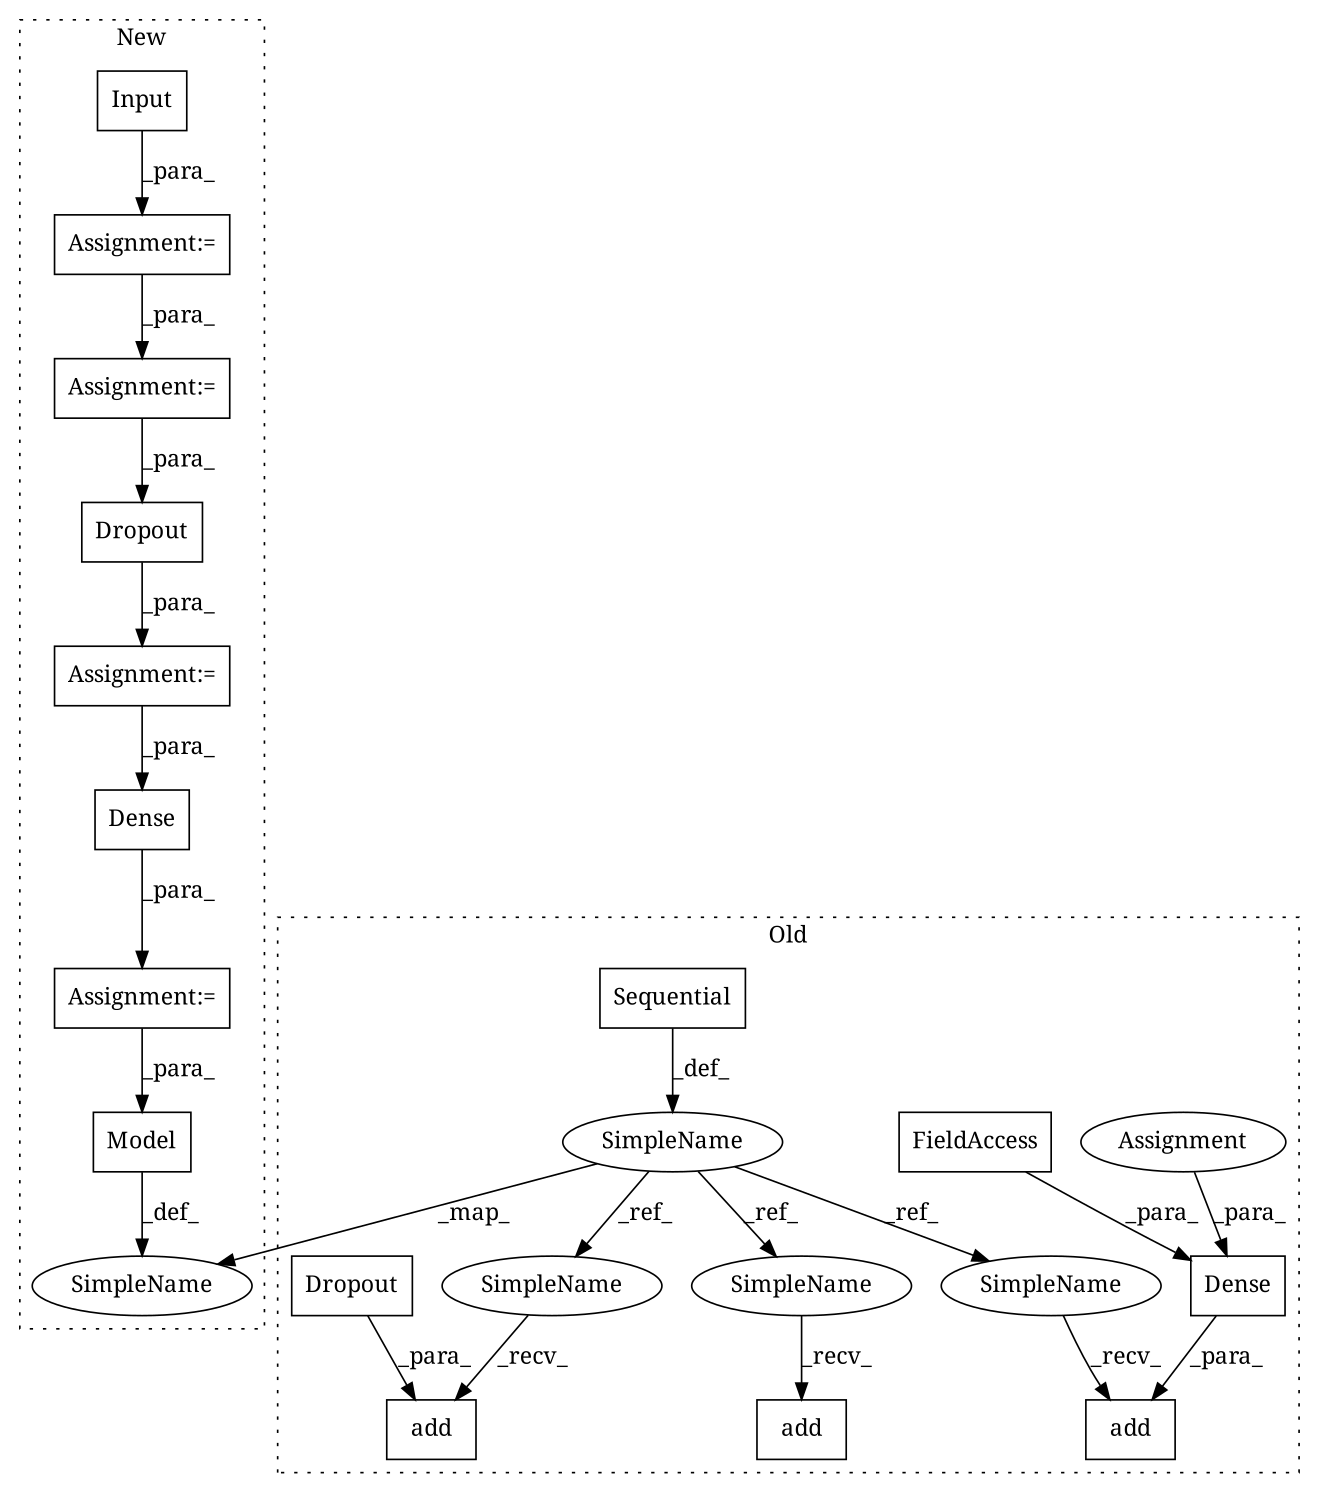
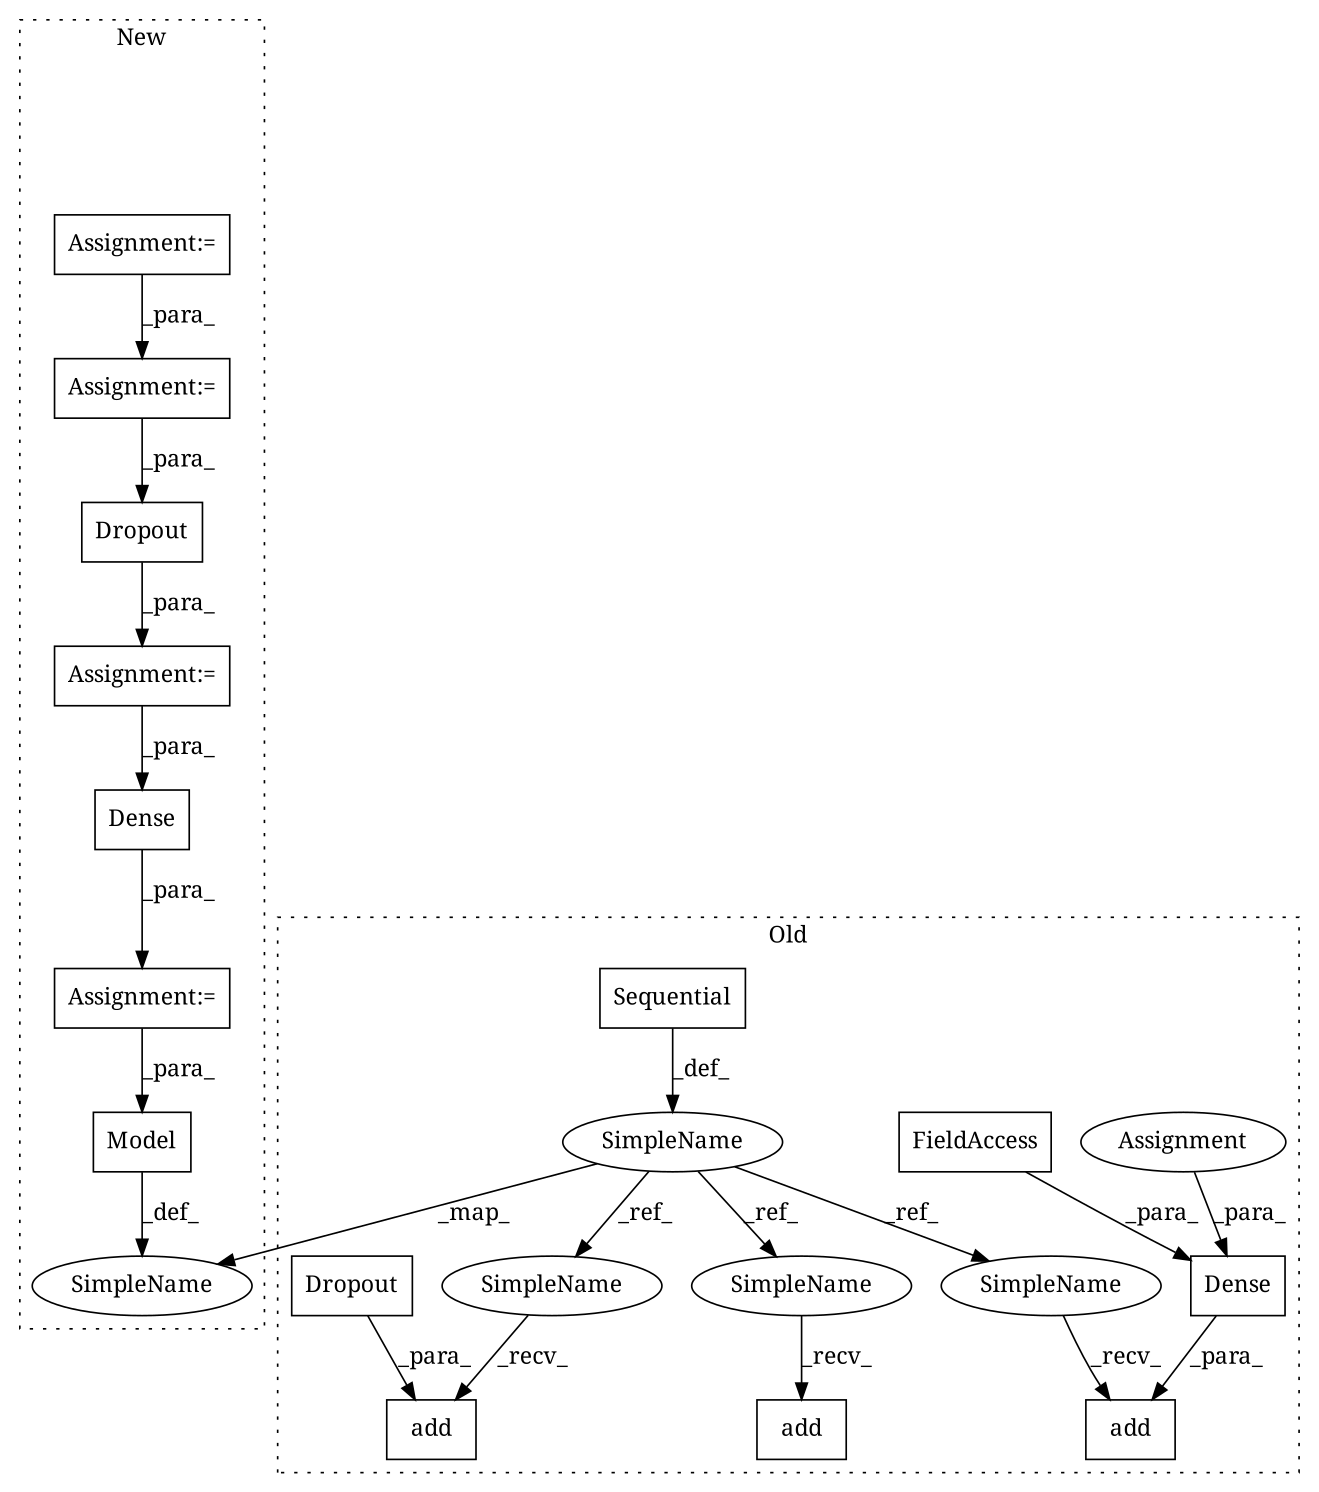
node "Input": removed
